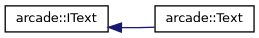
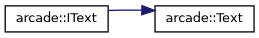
edge "arcade::Text" -> "arcade::IText": reversed
